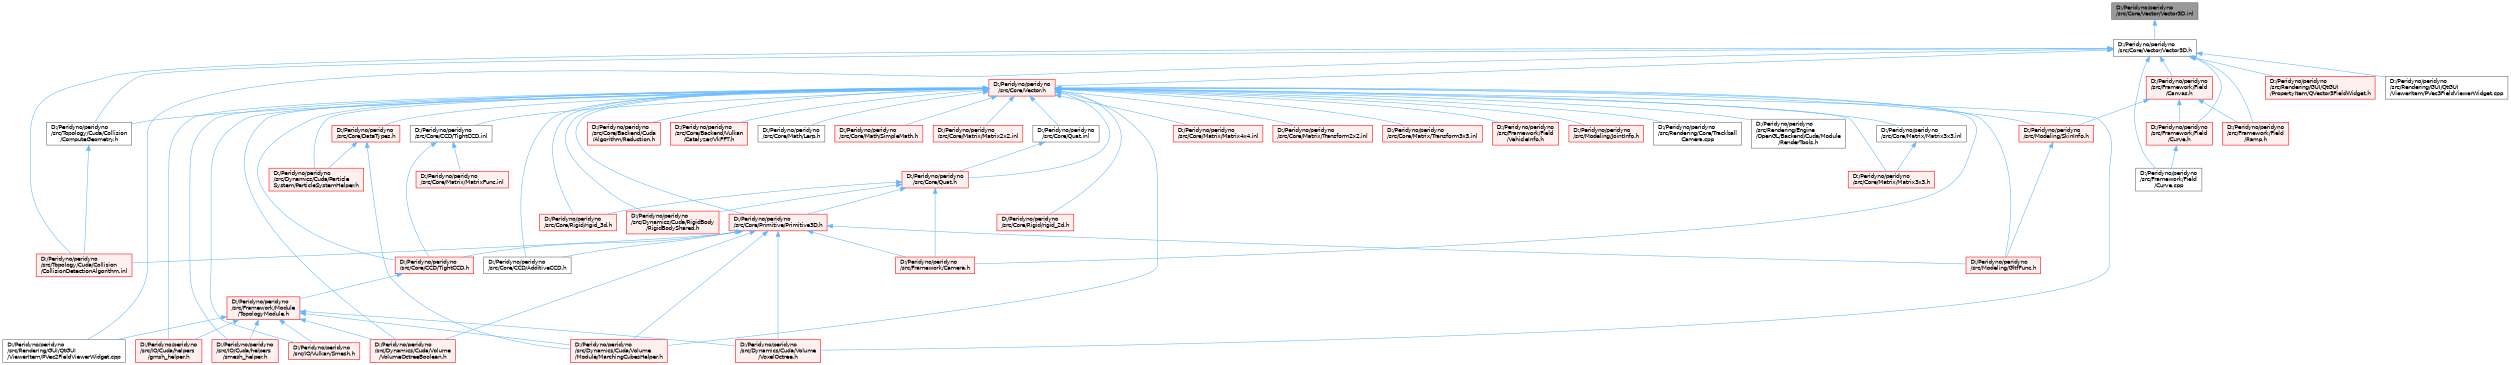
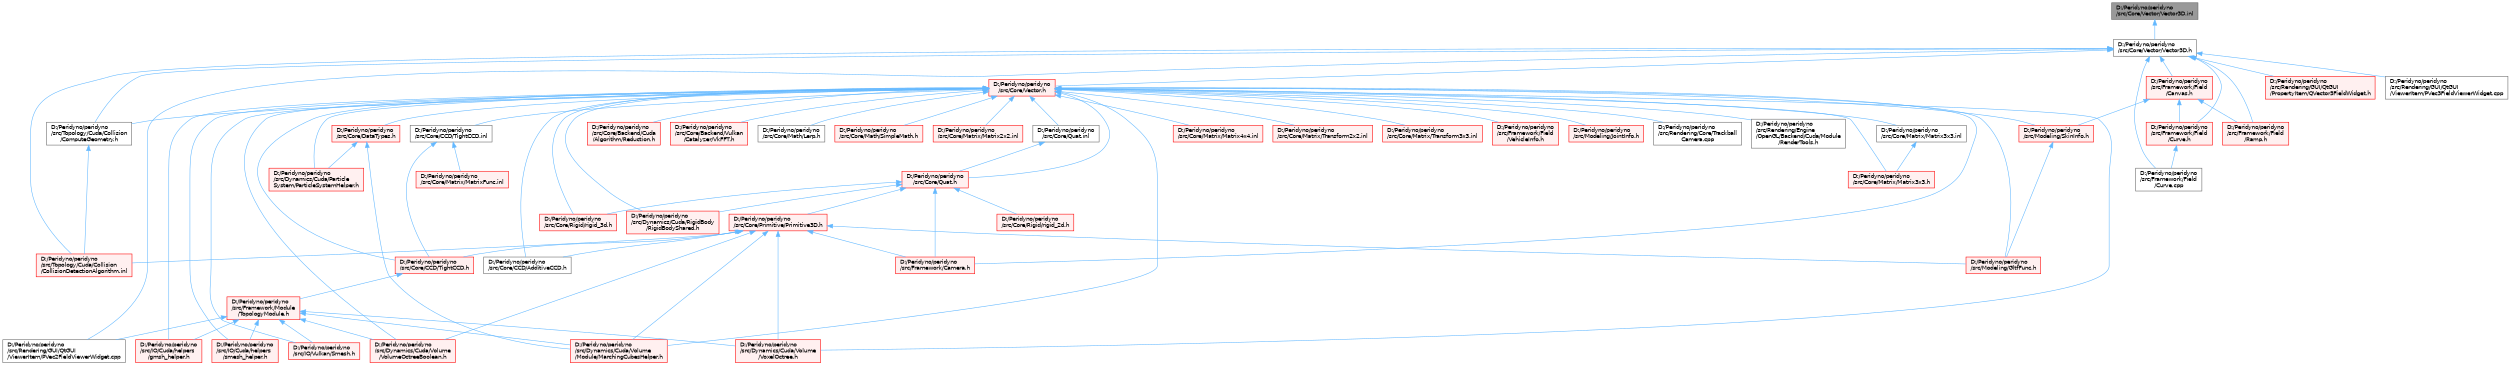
edge "D:/Peridyno/peridyno /src/Core/Primitive/Primitive3D.h" -> "D:/Peridyno/peridyno /src/Core/Vector.h": removed
edge "D:/Peridyno/peridyno /src/Core/Rigid/rigid_2d.h" -> "D:/Peridyno/peridyno /src/Core/Vector.h": now "D:/Peridyno/peridyno /src/Core/Rigid/rigid_2d.h" -> "D:/Peridyno/peridyno /src/Core/Quat.h"
